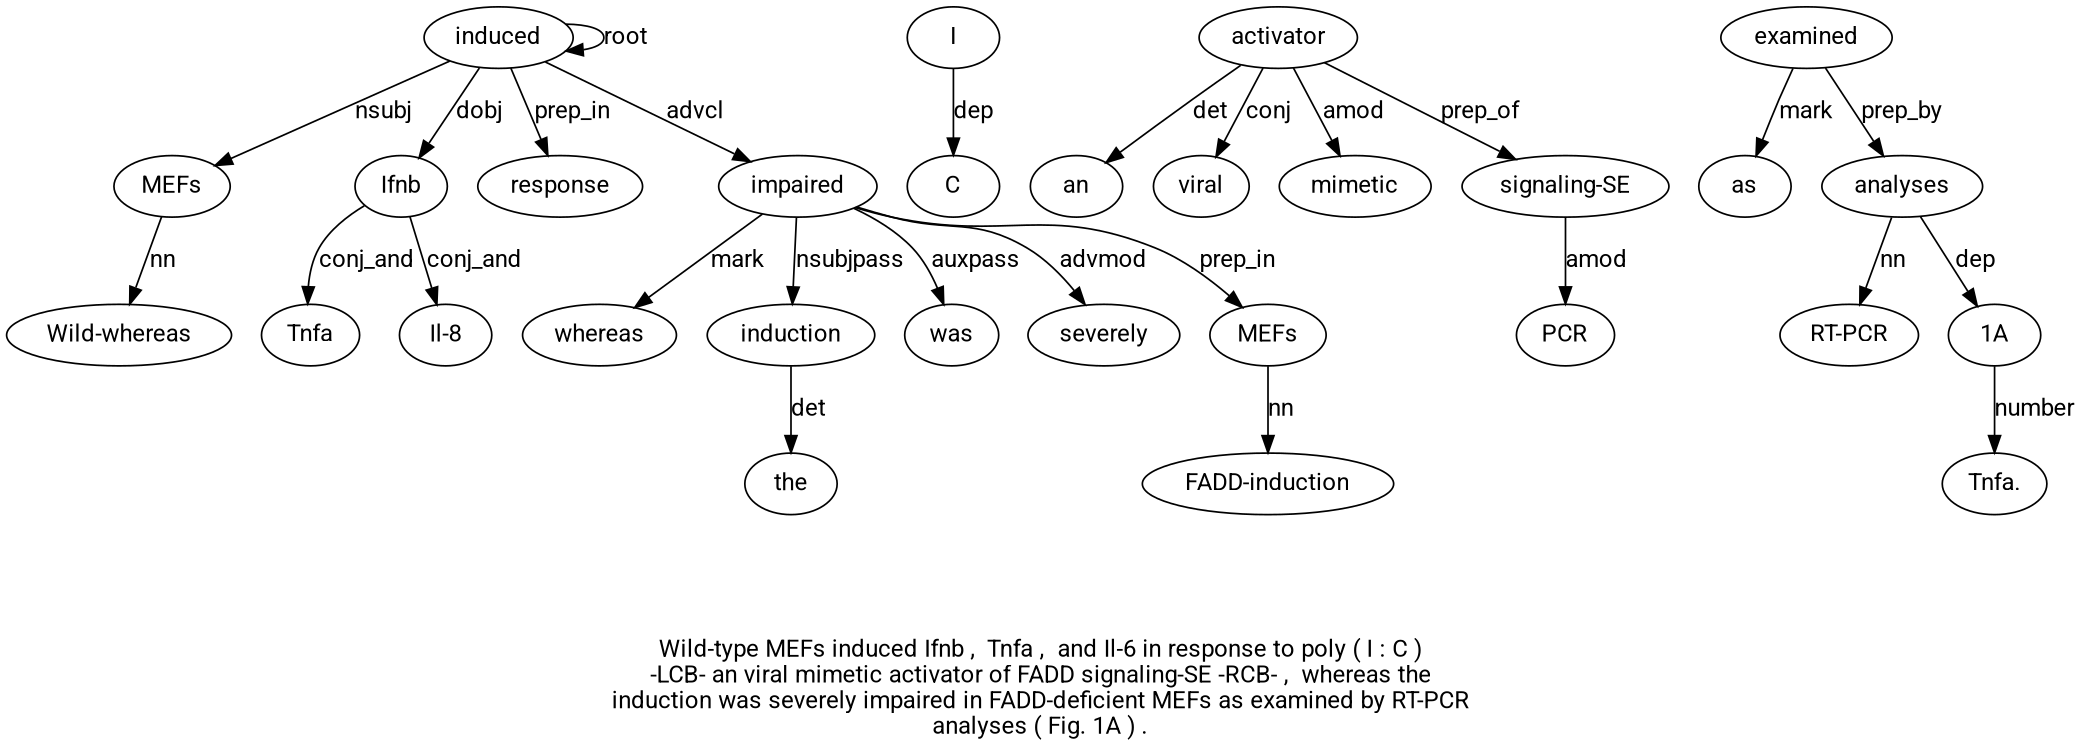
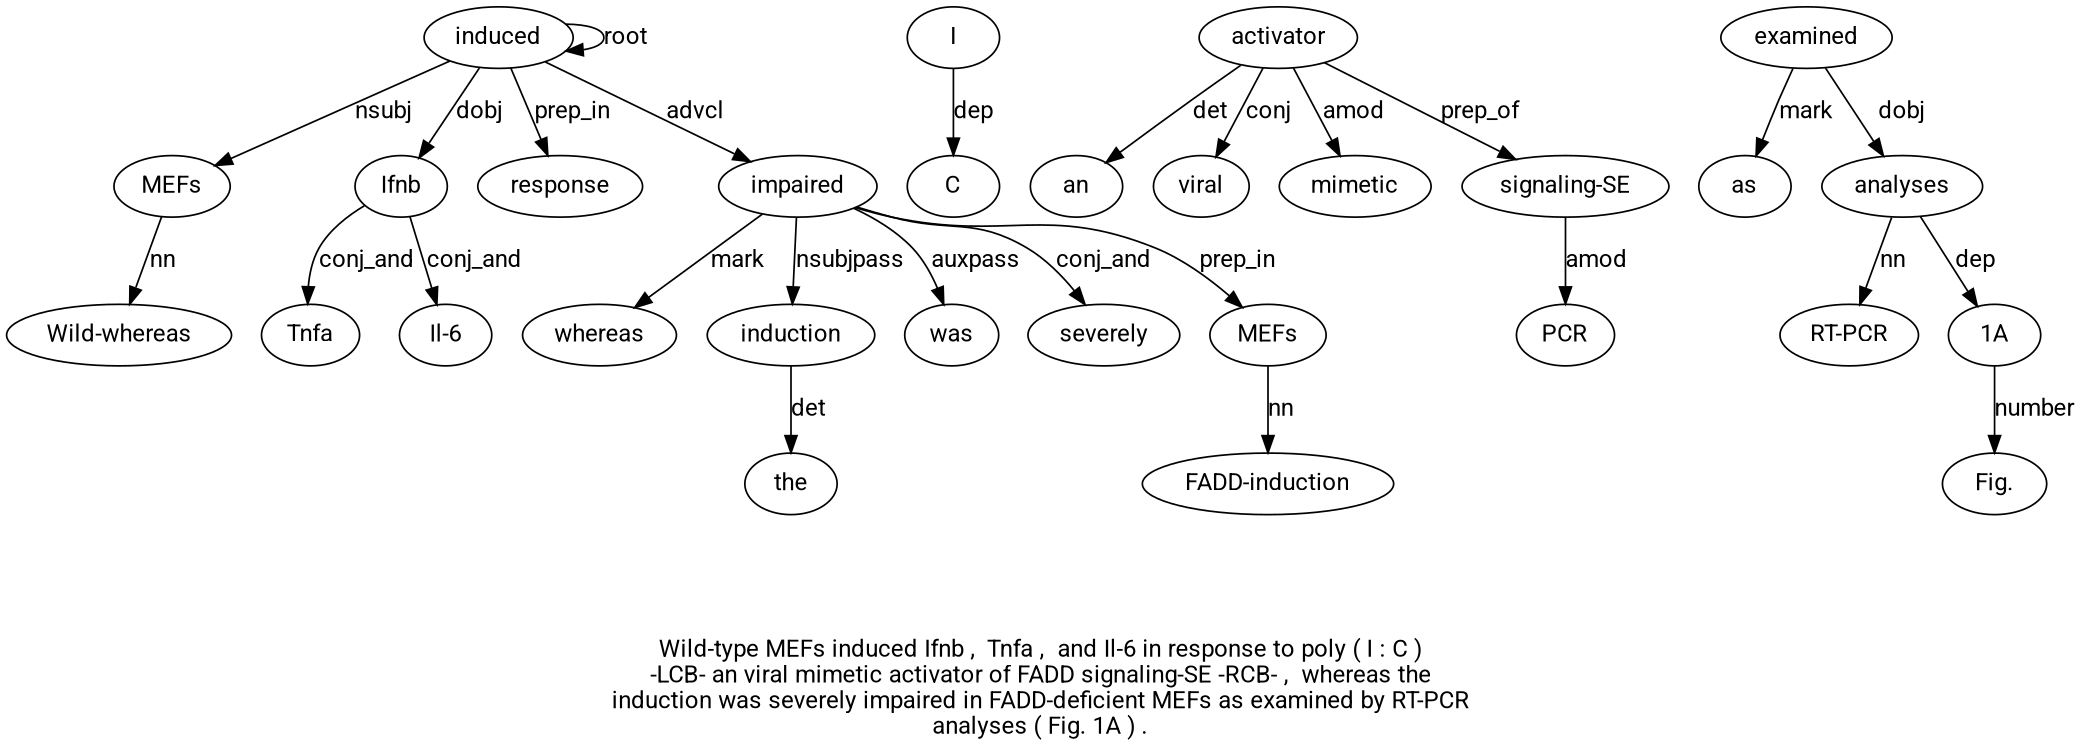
edge "examined" -> "analyses": label "prep_by" -> "dobj"
edge "impaired" -> "severely": label "advmod" -> "conj_and"
node "Il-8": label "Il-8" -> "Il-6"
node "Tnfa.": label "Tnfa." -> "Fig."
